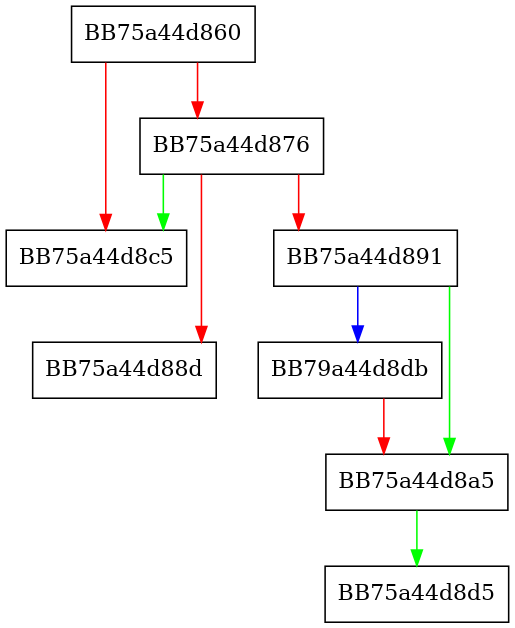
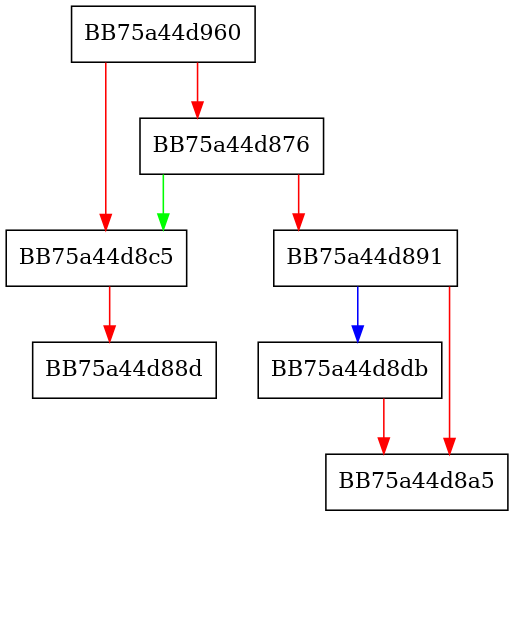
node "BB75a44d860": label "BB75a44d860" -> "BB75a44d960"
edge "BB75a44d876" -> "BB75a44d88d": now "BB75a44d8c5" -> "BB75a44d88d"
edge "BB75a44d891" -> "BB75a44d8a5": color green -> red
node "BB79a44d8db": label "BB79a44d8db" -> "BB75a44d8db"
node "BB75a44d8d5": removed
